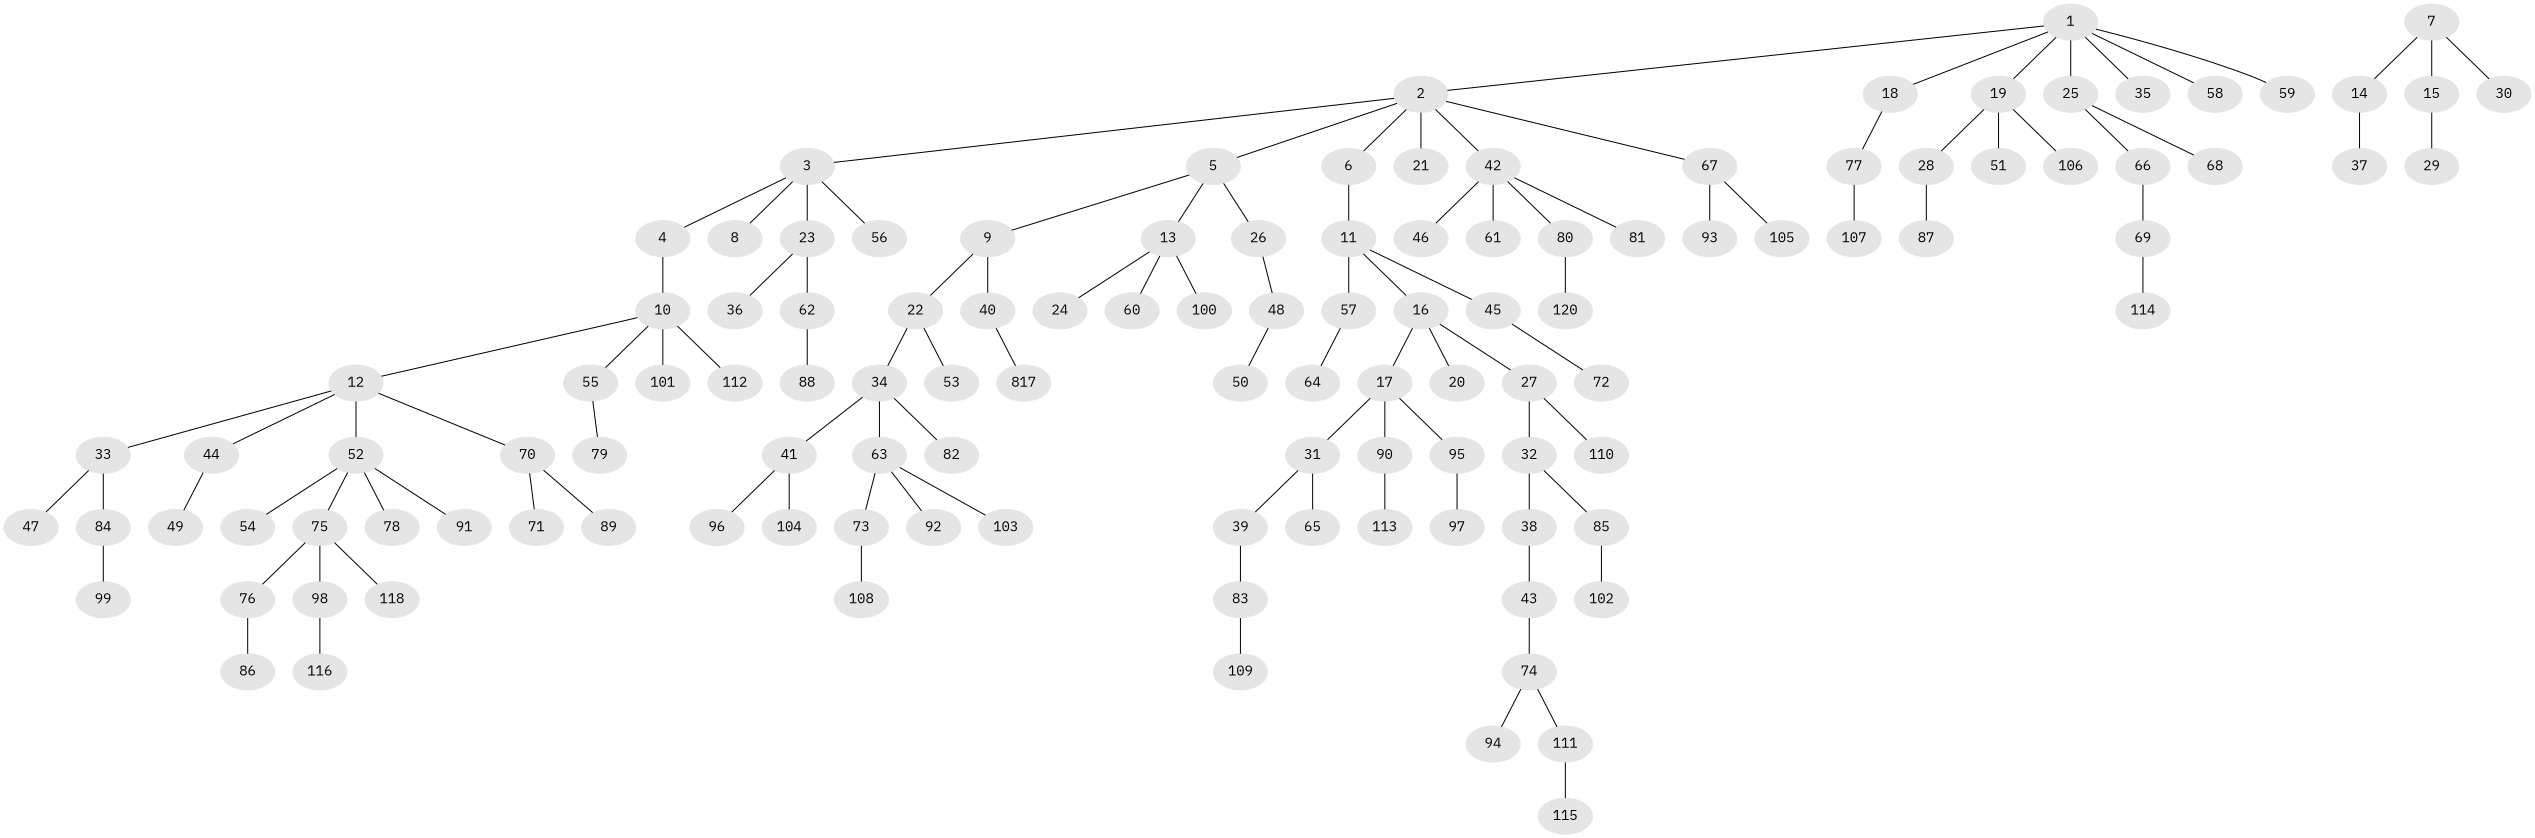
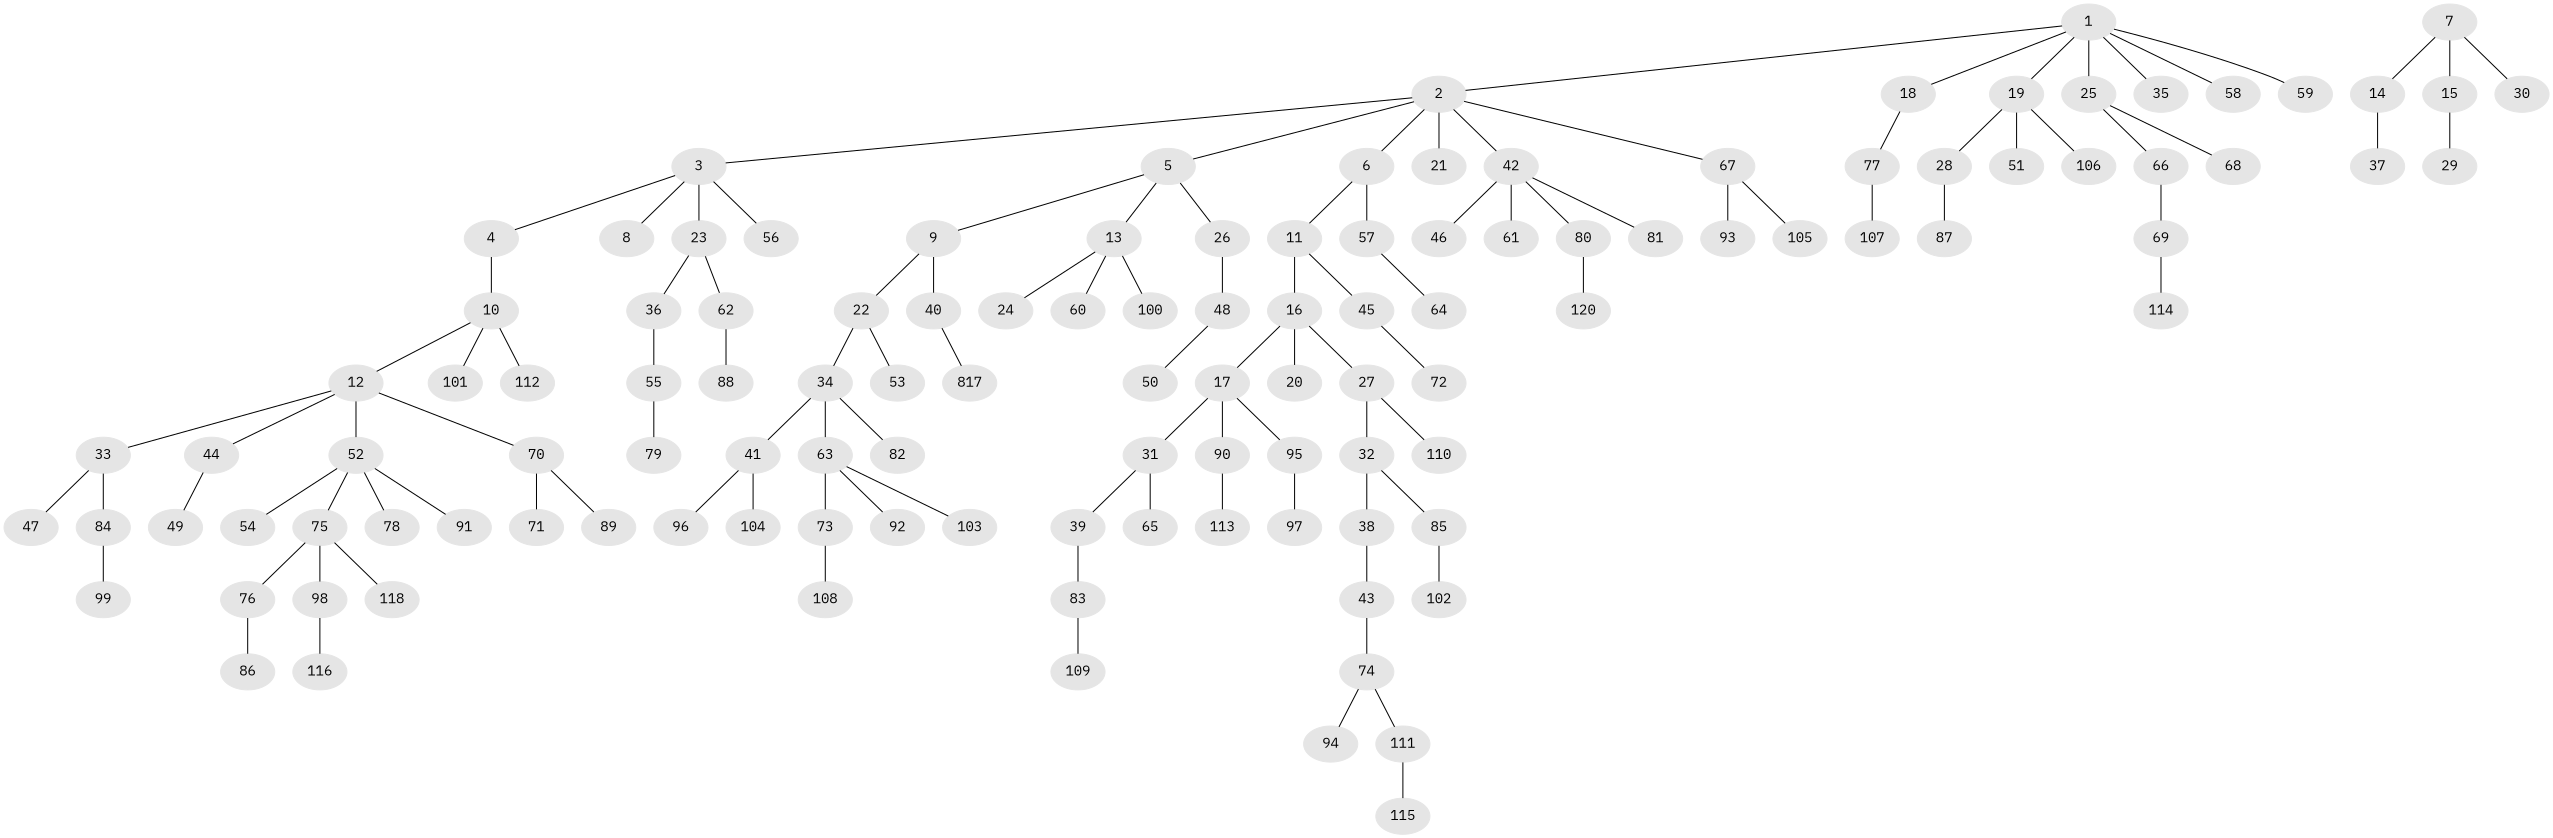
edge "11" -- "57": now "6" -- "57"
edge "10" -- "55": now "36" -- "55"
